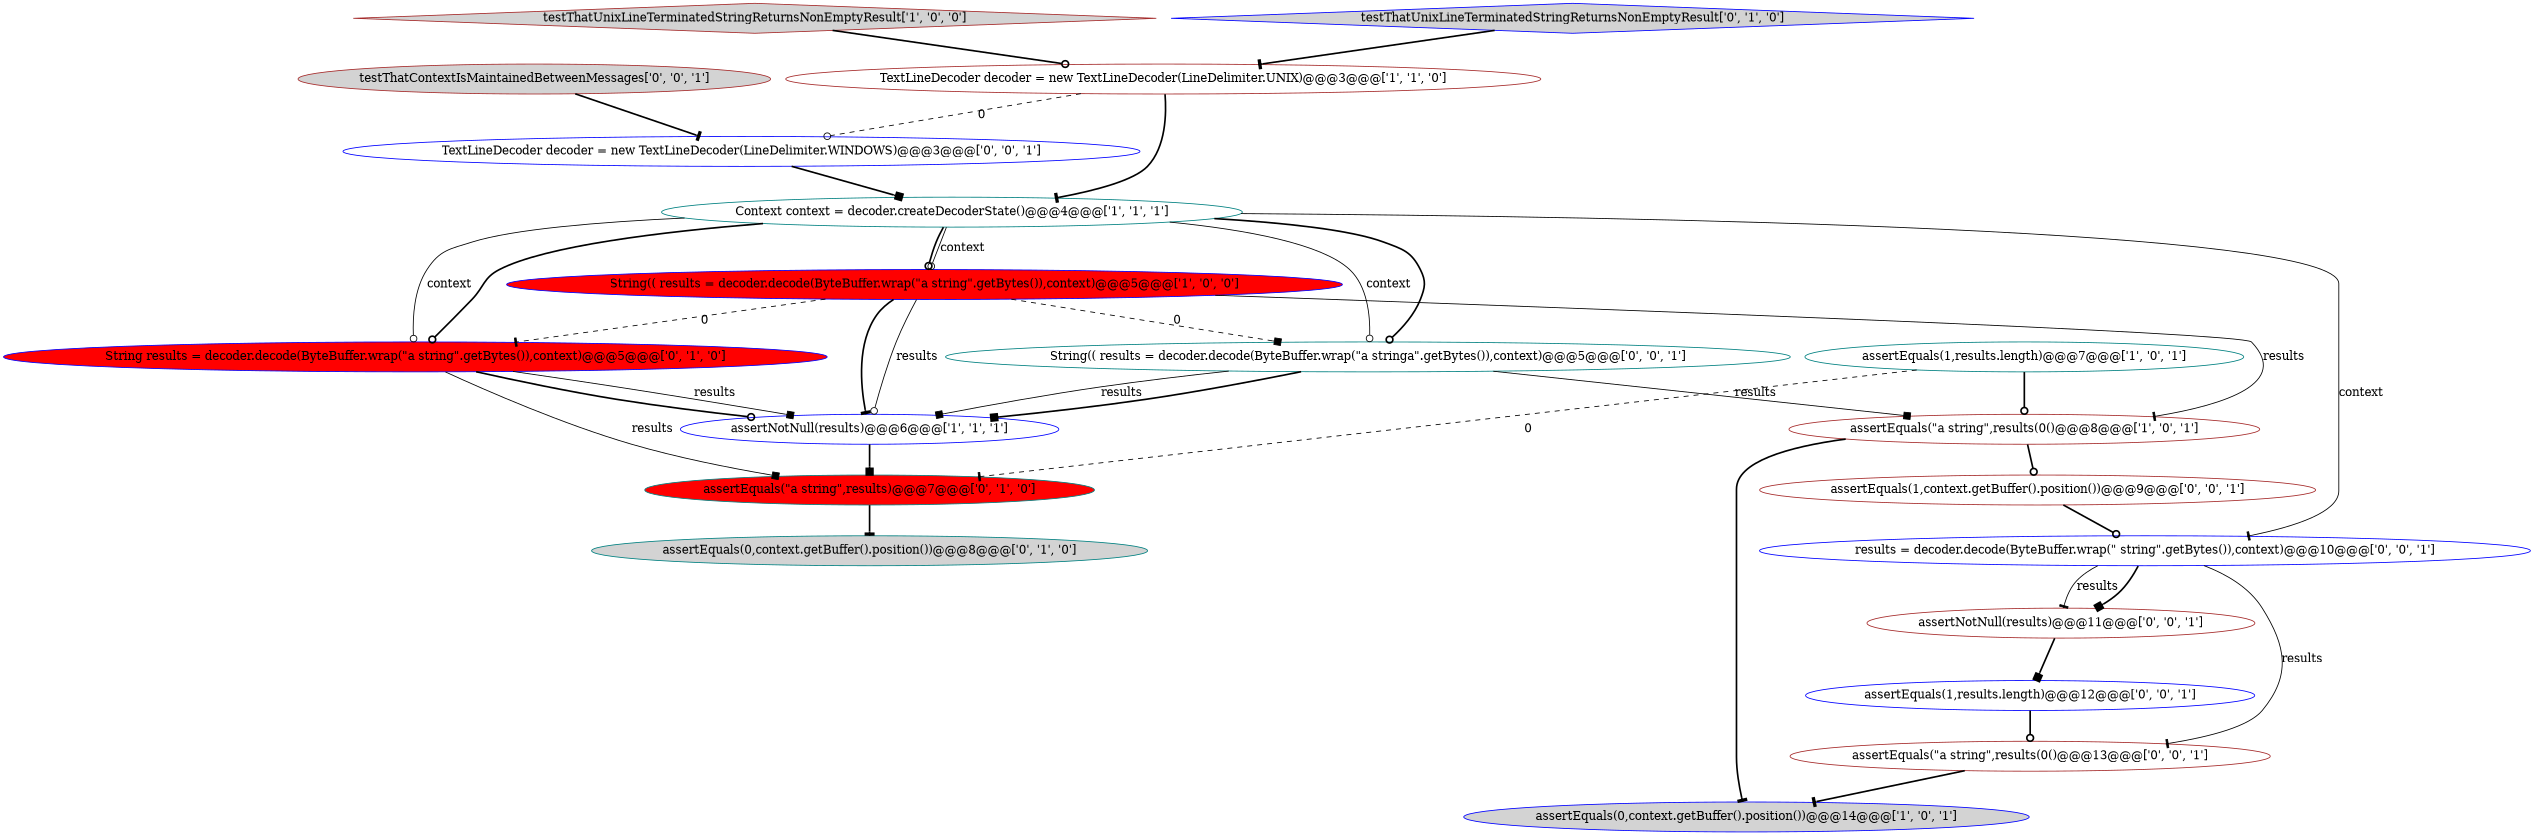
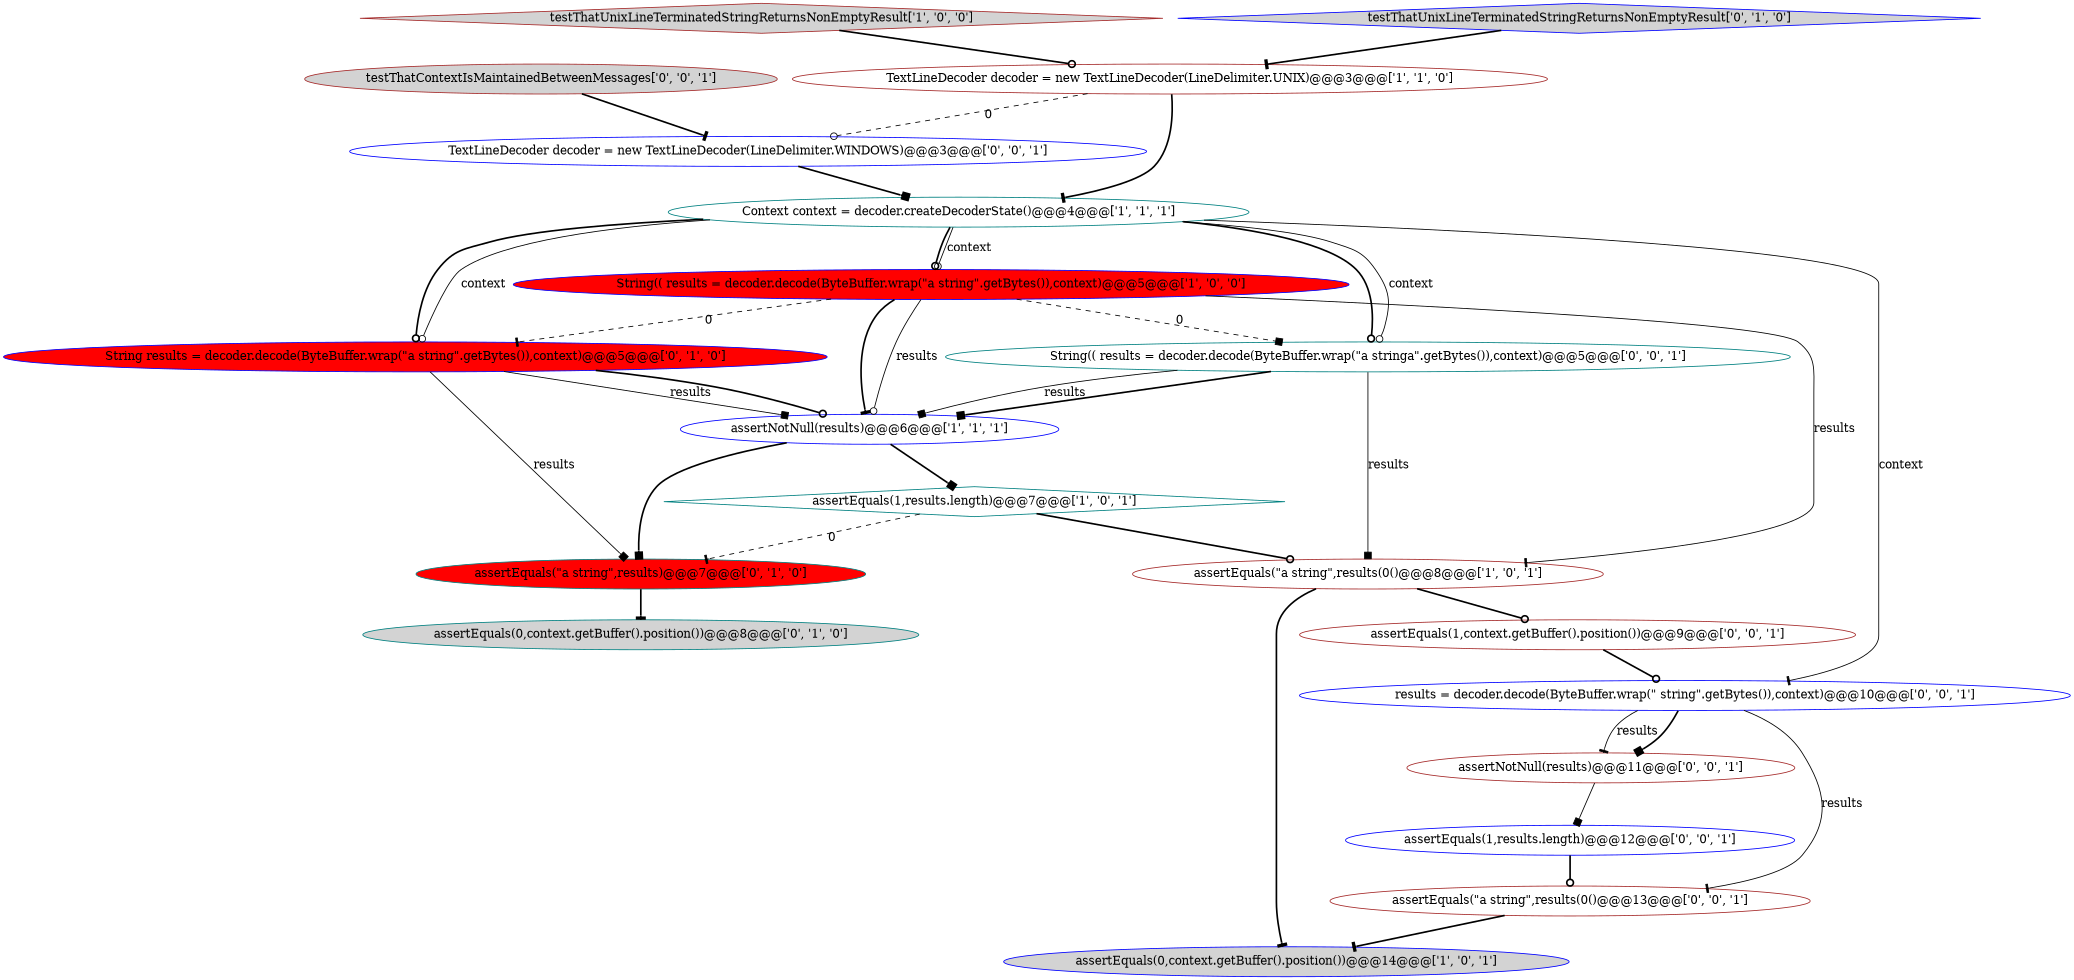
node "assertEquals(1,results.length)@@@7@@@['1', '0', '1']": shape ellipse -> diamond
edge "assertNotNull(results)@@@6@@@['1', '1', '1']" -> "assertEquals(1,results.length)@@@7@@@['1', '0', '1']": added
edge "assertNotNull(results)@@@11@@@['0', '0', '1']" -> "assertEquals(1,results.length)@@@12@@@['0', '0', '1']": style bold -> solid
